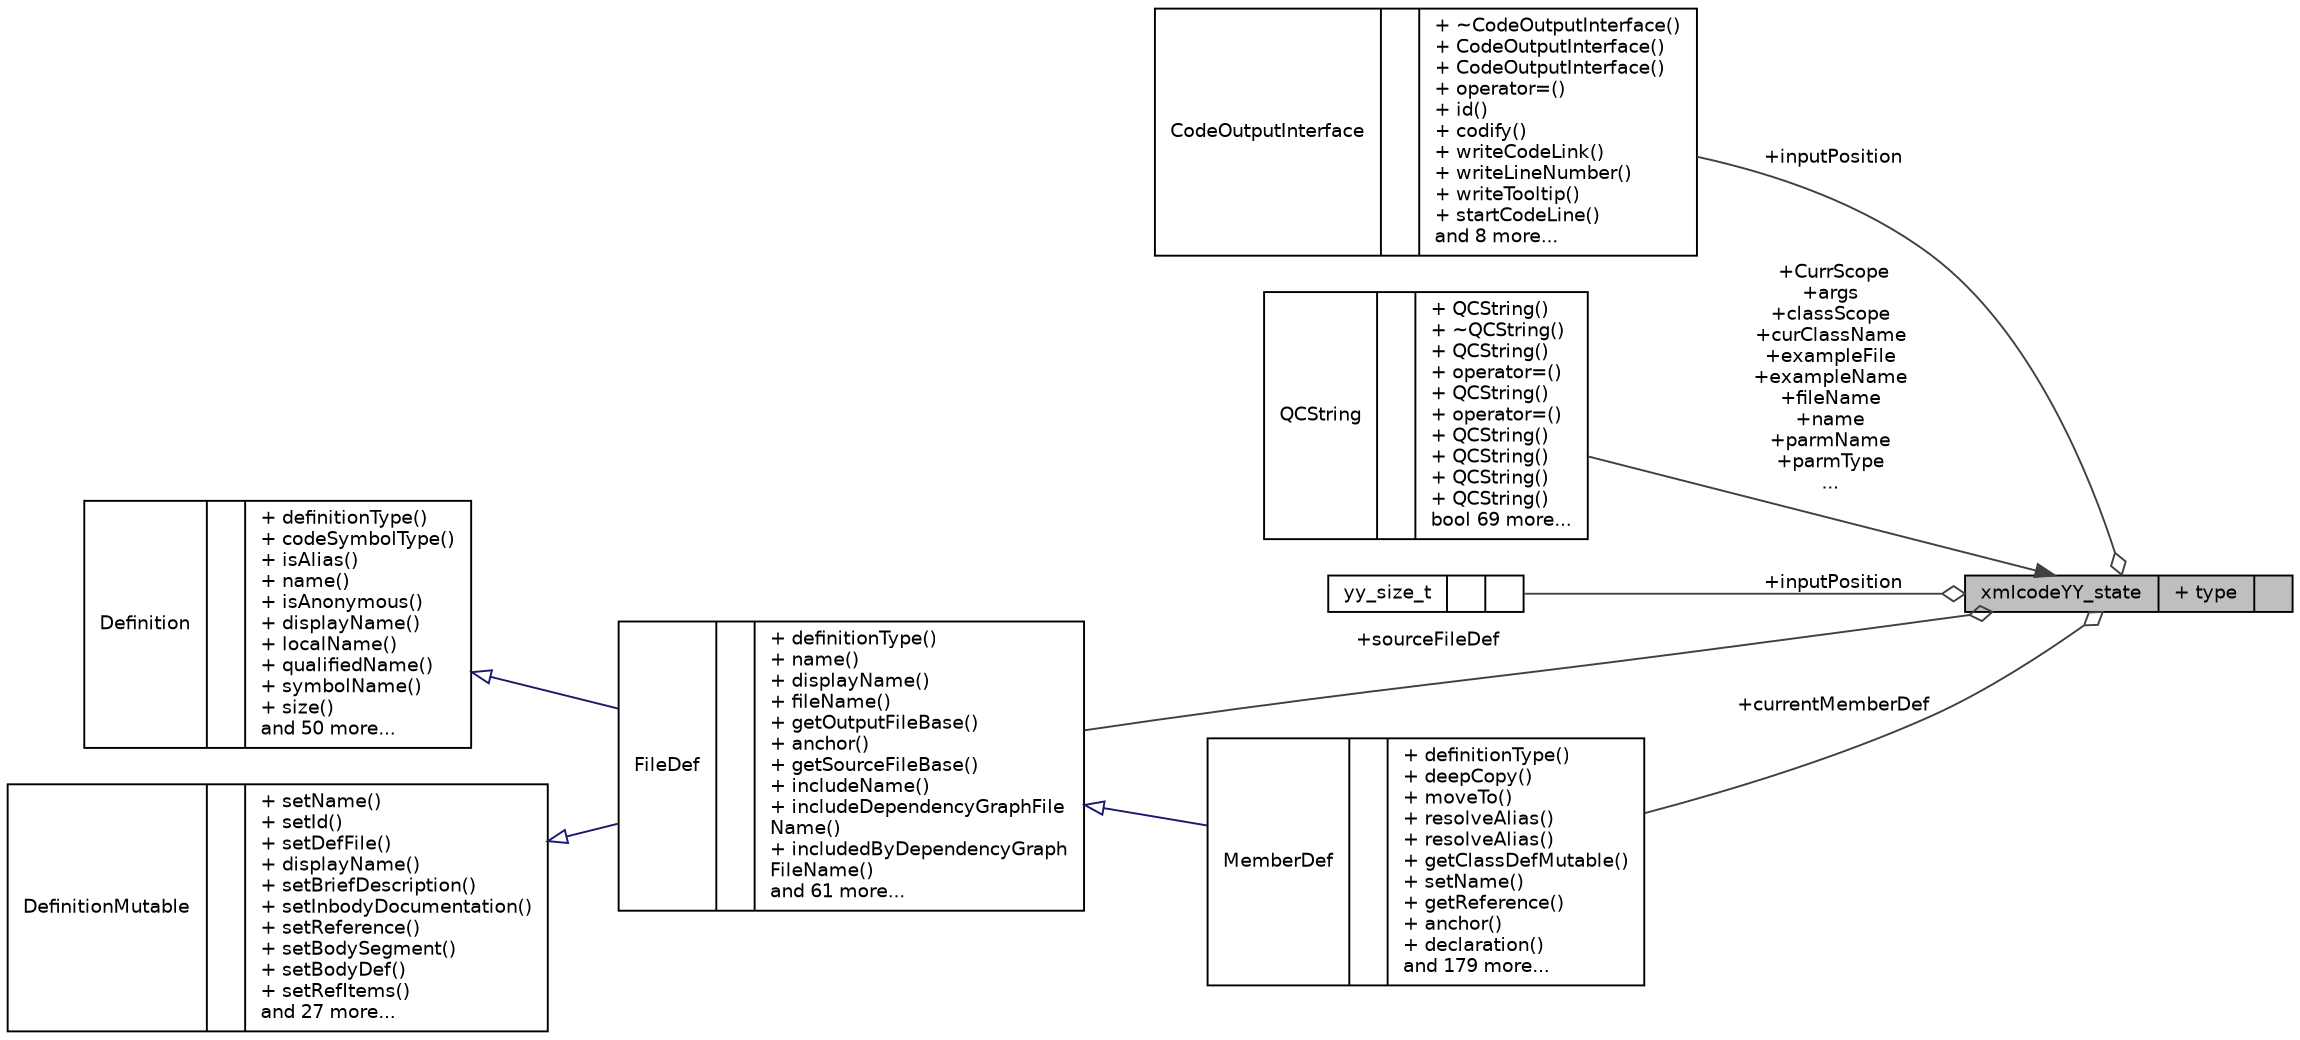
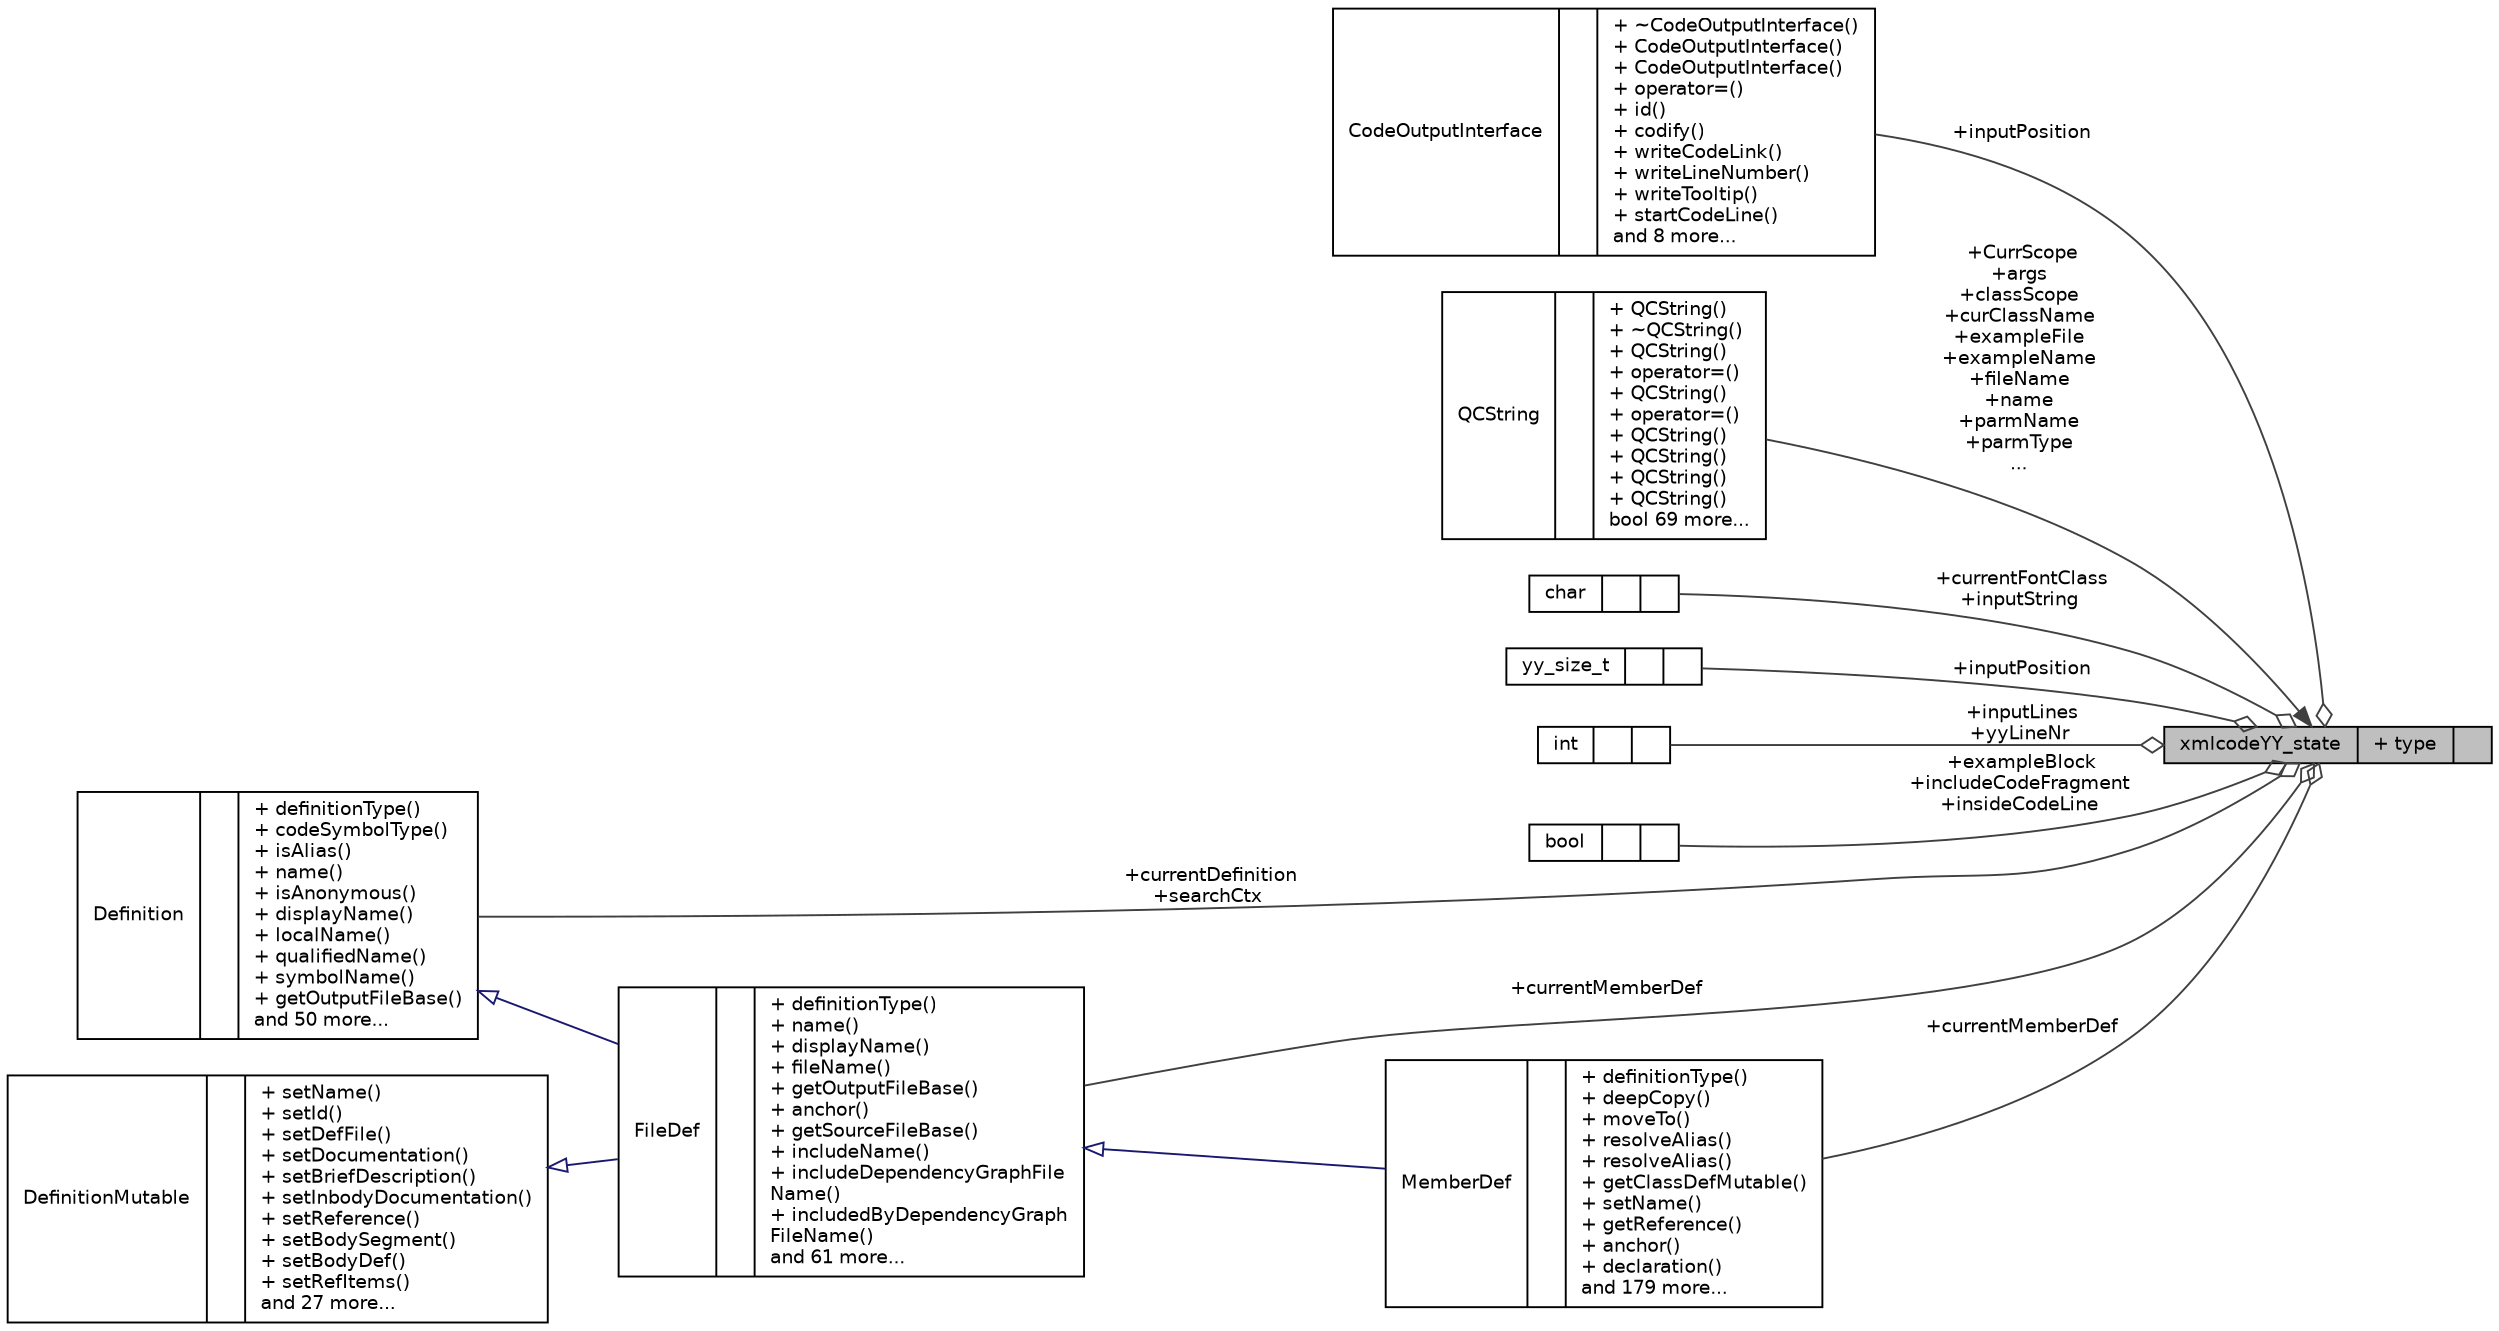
node "char": added
edge "FileDef" -> "xmlcodeYY_state": label " +sourceFileDef" -> " +currentMemberDef"
node "Definition": text "+ size()" -> "+ getOutputFileBase()"
node "int": added
node "bool": added
node "DefinitionMutable": text "+ displayName()" -> "+ setDocumentation()"
edge "Definition" -> "xmlcodeYY_state": added, label "+currentDefinition +searchCtx"
